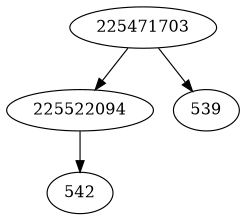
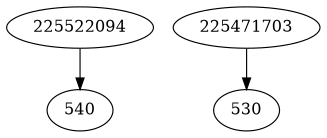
edge "225471703" -> "225522094": removed
node "539": label "539" -> "530"
node "542": label "542" -> "540"
